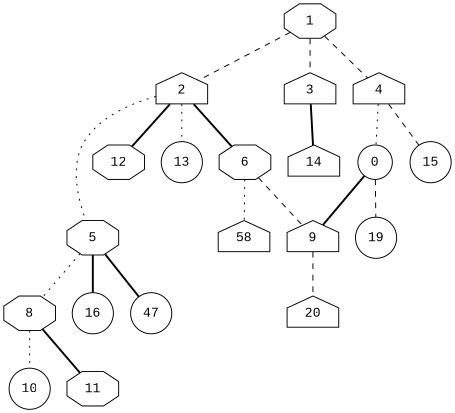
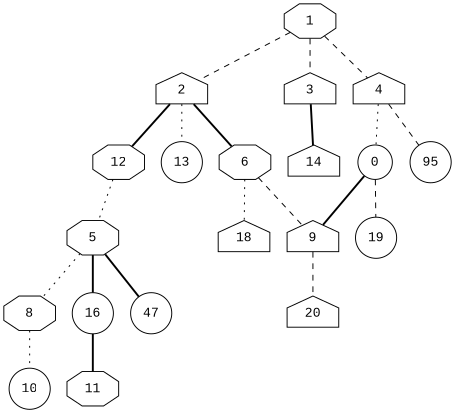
edge "2" -- "5": now "12" -- "5"
node "15": label "15" -> "95"
node "58": label "58" -> "18"
edge "8" -- "11": now "16" -- "11"
